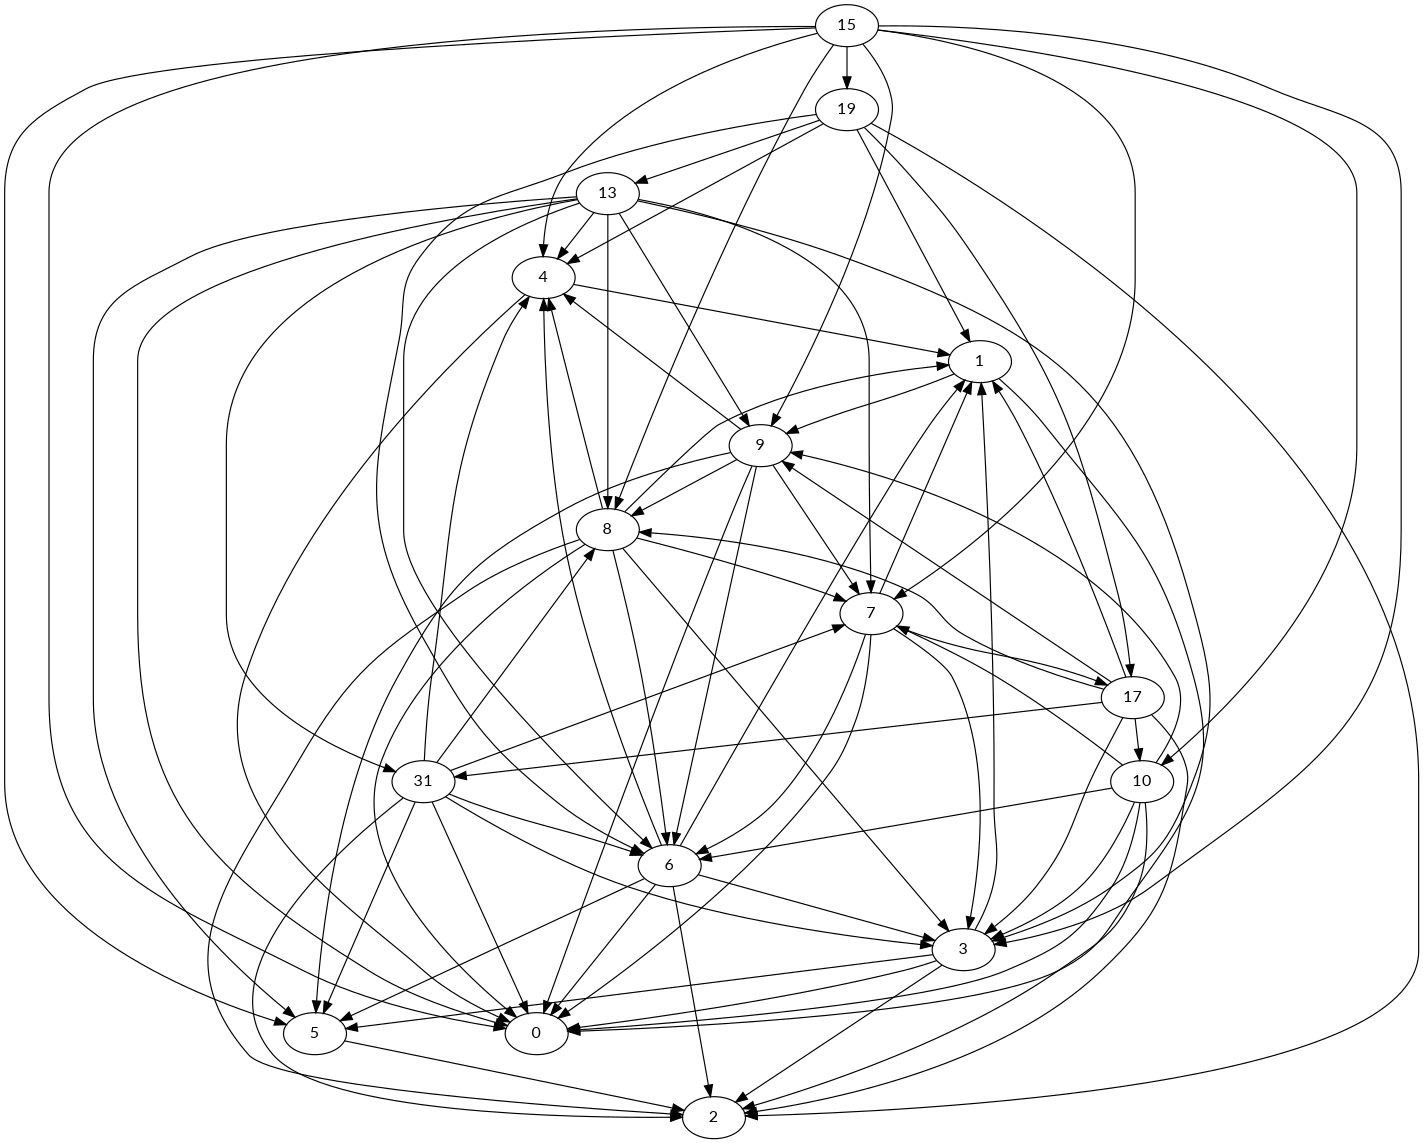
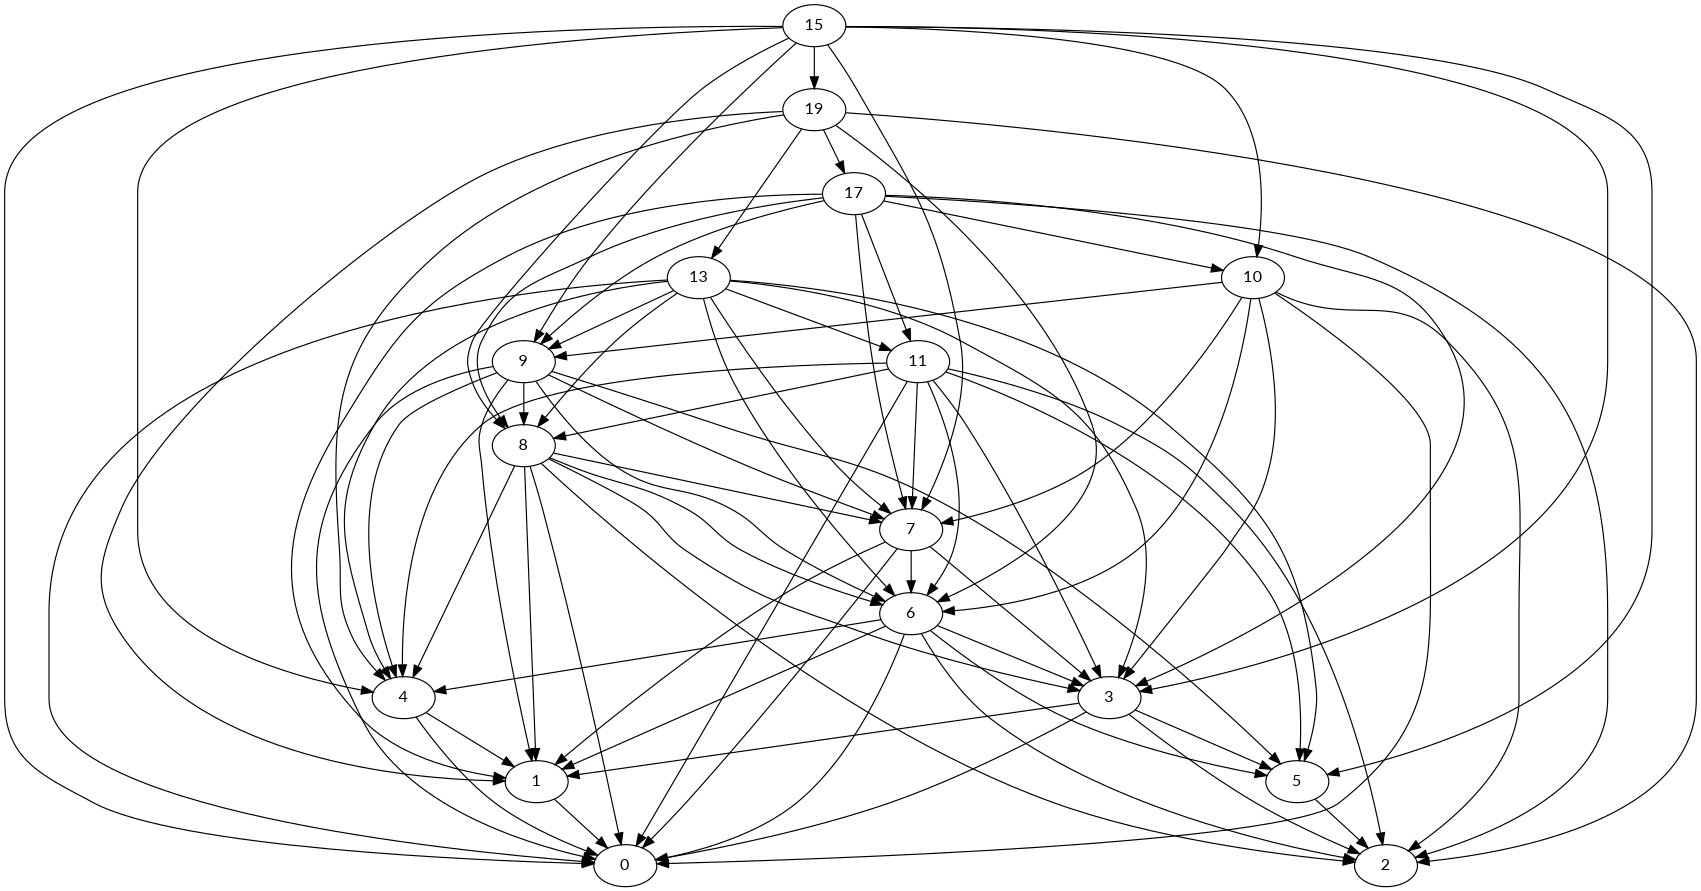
edge "1" -> "9": reversed
edge "7" -> "17": reversed
node "31": label "31" -> "11"
